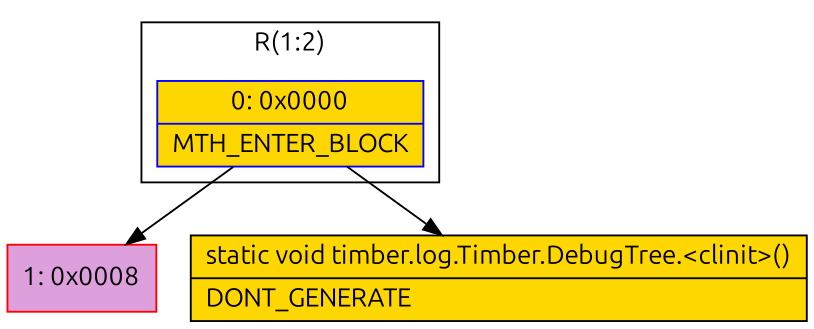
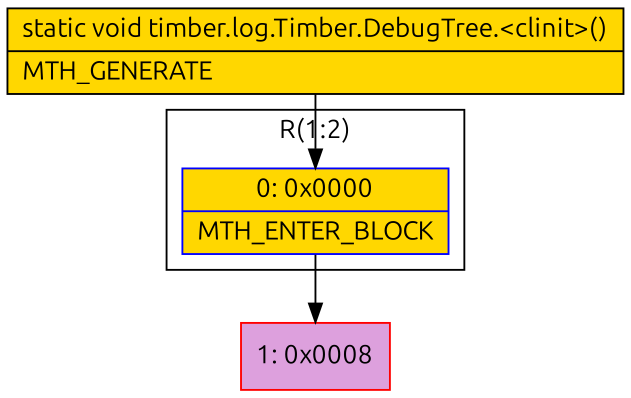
edge "0: 0x0000" -> "static void timber.log.Timber.DebugTree.<clinit>()": reversed
node "static void timber.log.Timber.DebugTree.<clinit>()": text "DONT_GENERATE" -> "MTH_GENERATE"
